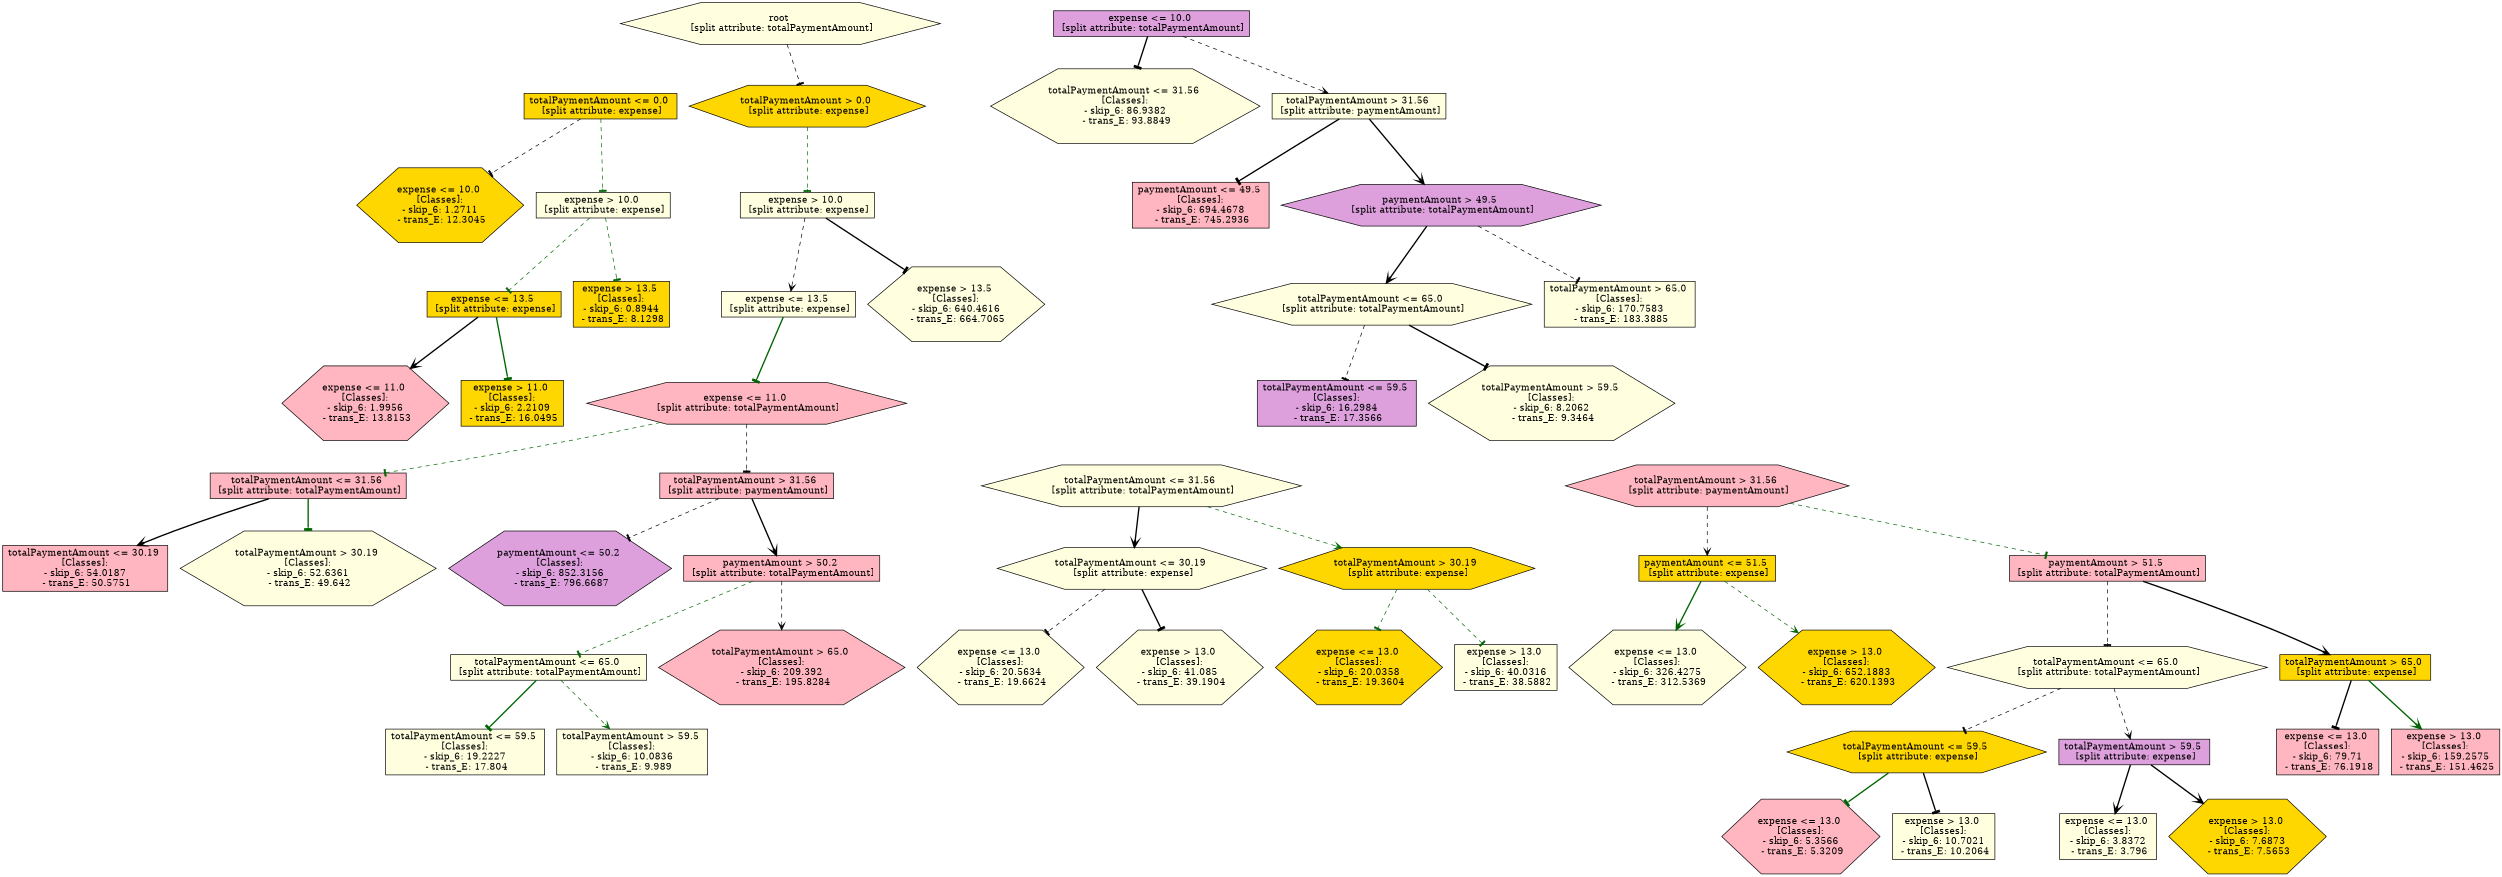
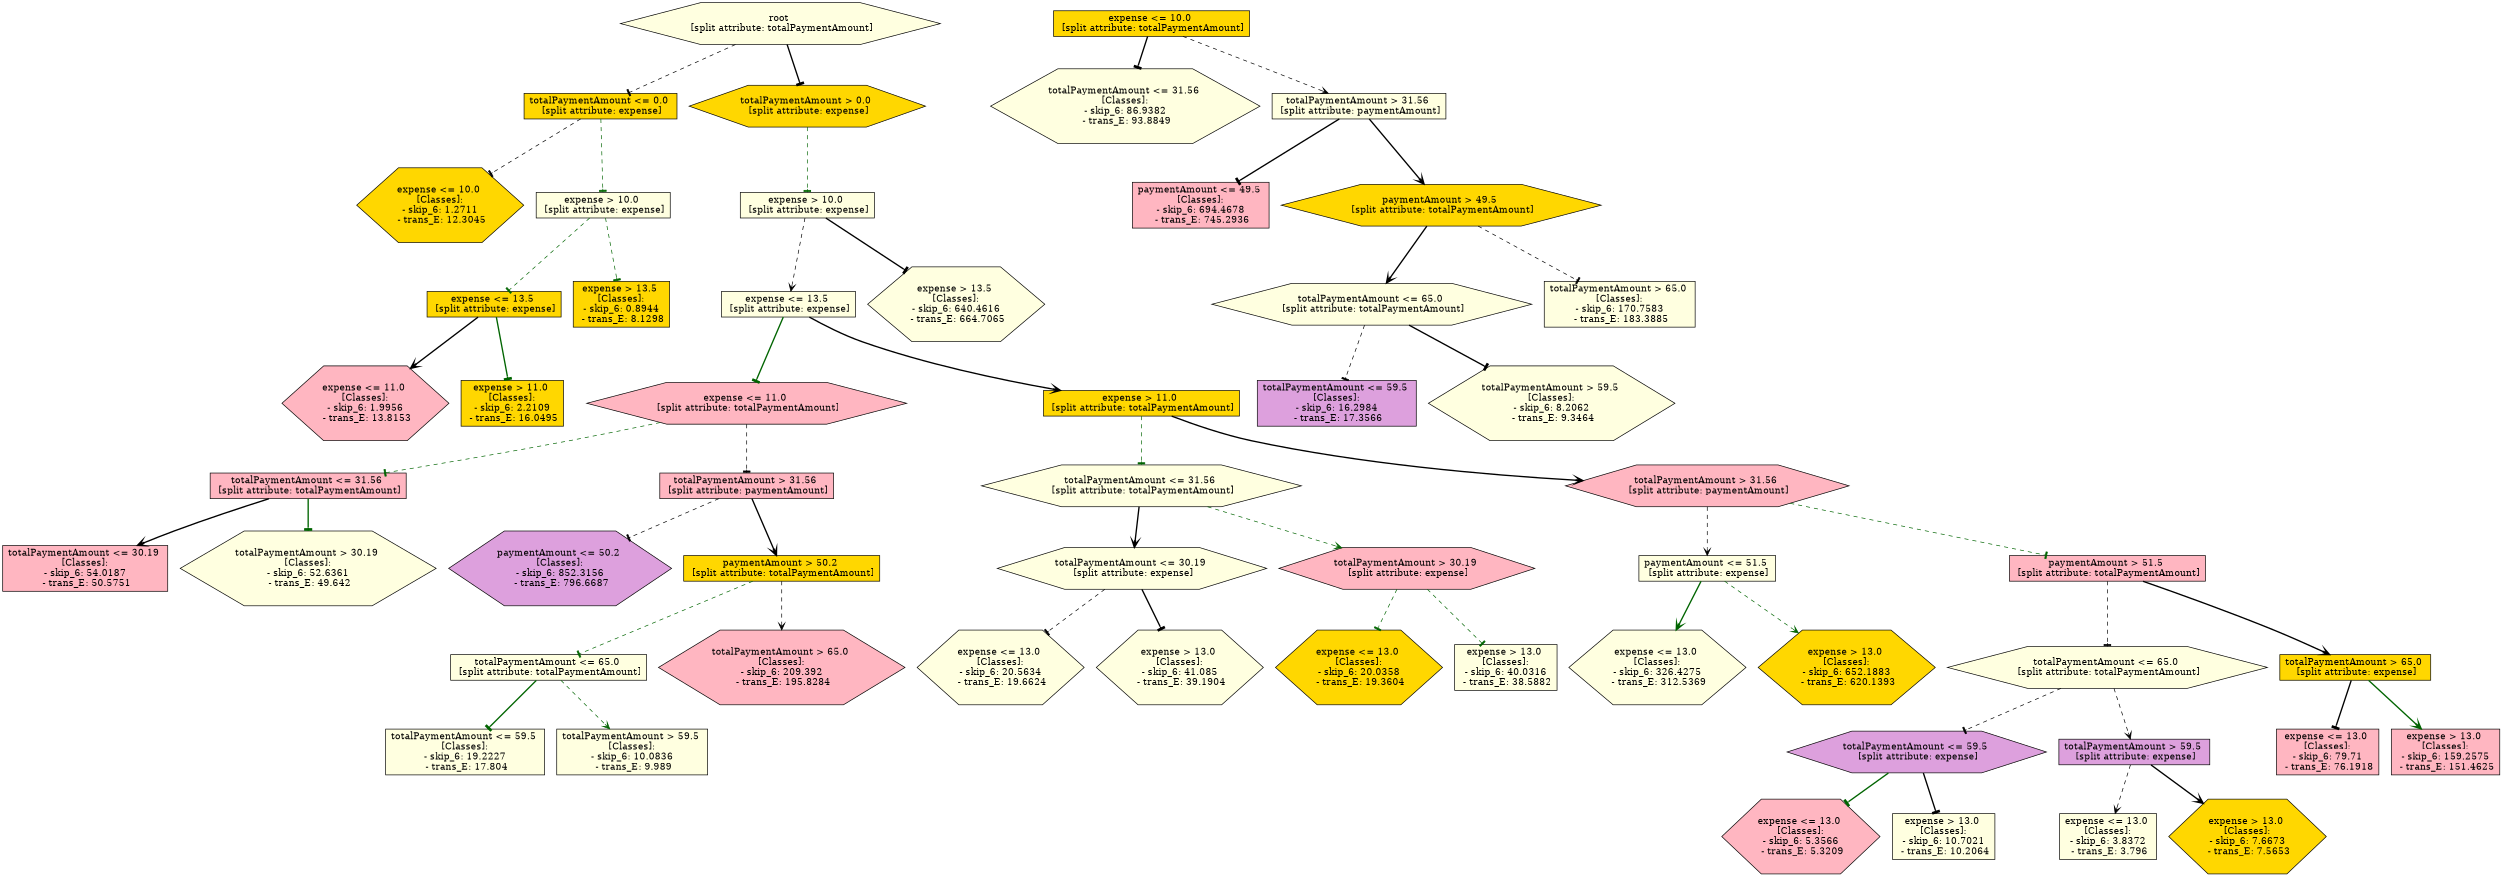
node "expense <= 10.0 [split attribute: totalPaymentAmount]": fillcolor plum -> gold
edge "root [split attribute: totalPaymentAmount]" -> "totalPaymentAmount > 0.0 [split attribute: expense]": style dashed -> bold
edge "root [split attribute: totalPaymentAmount]" -> "totalPaymentAmount <= 0.0 [split attribute: expense]": added
node "paymentAmount > 49.5 [split attribute: totalPaymentAmount]": fillcolor plum -> gold
node "expense > 11.0 [split attribute: totalPaymentAmount]": added
node "paymentAmount > 50.2 [split attribute: totalPaymentAmount]": fillcolor lightpink -> gold
node "totalPaymentAmount > 30.19 [split attribute: expense]": fillcolor gold -> lightpink
node "paymentAmount <= 51.5 [split attribute: expense]": fillcolor gold -> lightyellow
node "totalPaymentAmount <= 59.5 [split attribute: expense]": fillcolor gold -> plum
edge "totalPaymentAmount > 59.5 [split attribute: expense]" -> "expense <= 13.0 [Classes]: - skip_6: 3.8372 - trans_E: 3.796": style bold -> dashed
node "expense > 13.0 [Classes]: - skip_6: 7.6873 - trans_E: 7.5653": label "expense > 13.0 [Classes]: - skip_6: 7.6873 - trans_E: 7.5653" -> "expense > 13.0 [Classes]: - skip_6: 7.6673 - trans_E: 7.5653"
